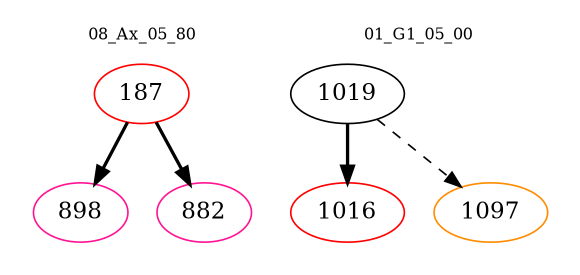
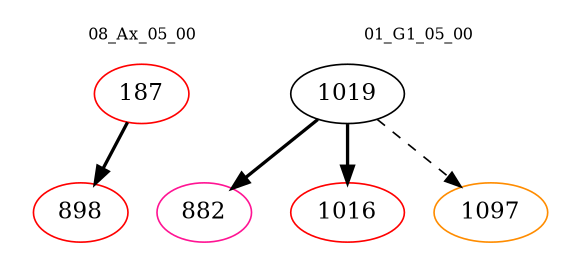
cluster "08_Ax_05_80": label "08_Ax_05_80" -> "08_Ax_05_00"
edge "187" -> "882": now "1019" -> "882"
node "898": color deeppink -> red
